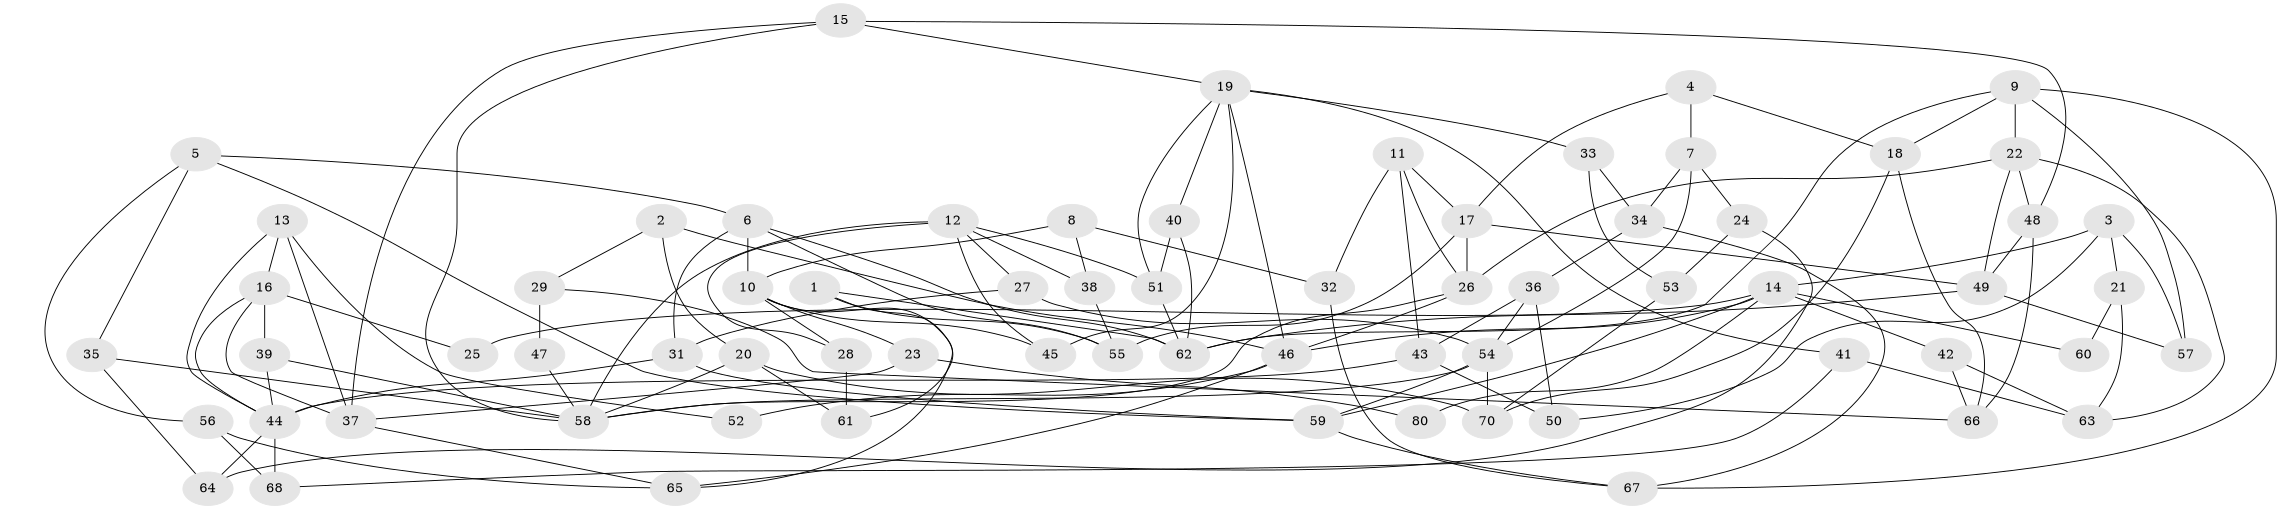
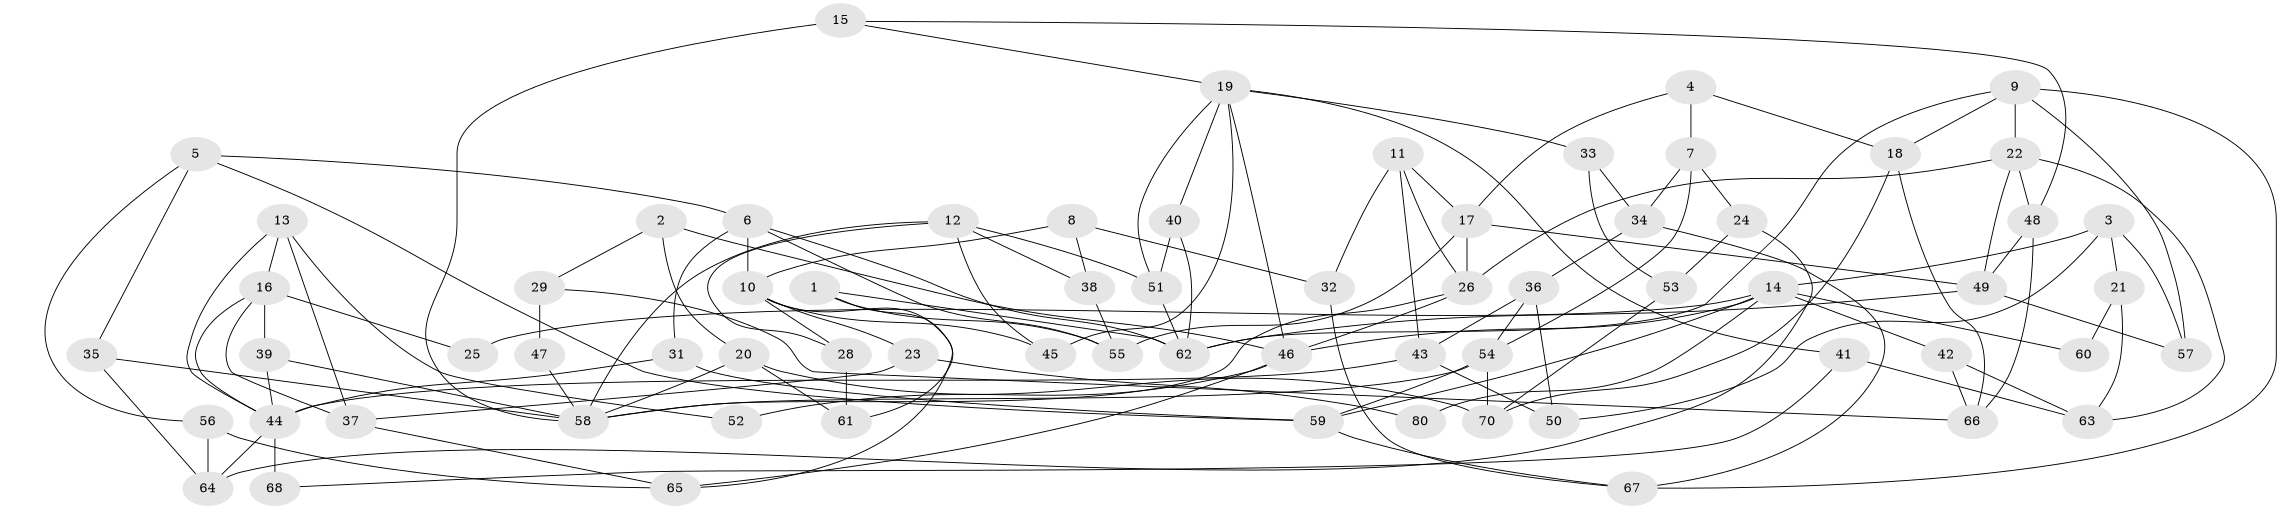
edge "15" -- "37": removed
node "27": removed
edge "56" -- "68": now "56" -- "64"
